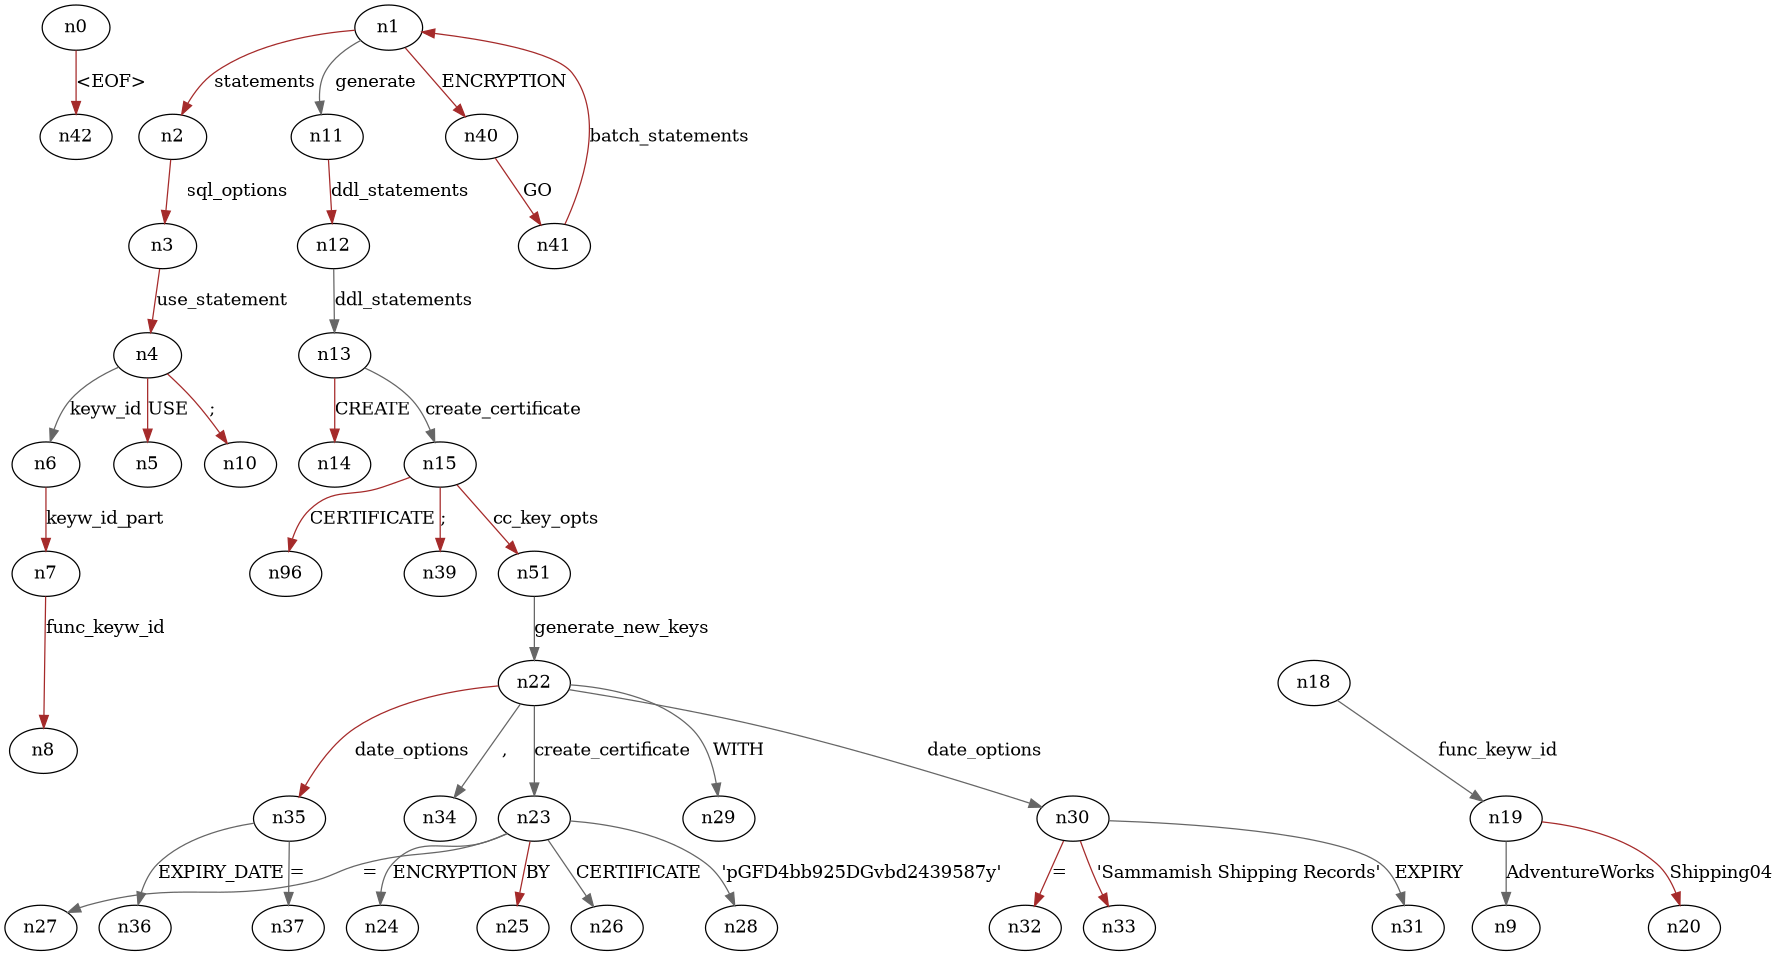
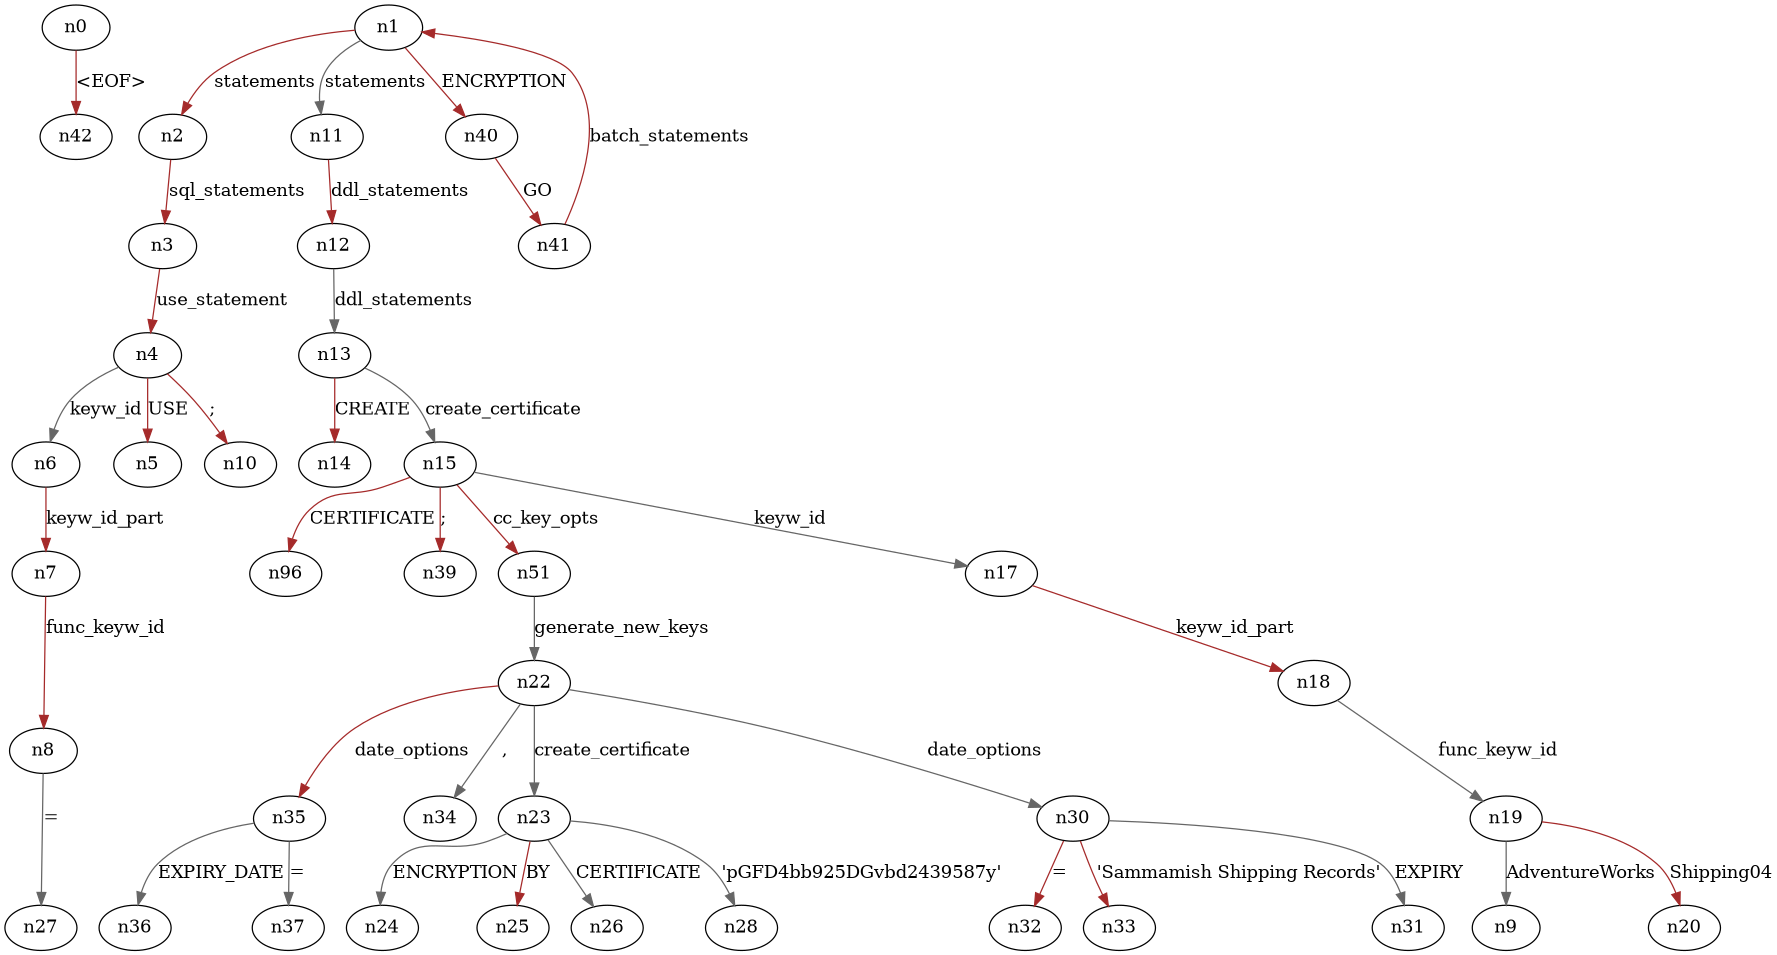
edge "n1" -> "n11": label "generate" -> "statements"
edge "n2" -> "n3": label "sql_options" -> "sql_statements"
node "n17": added
node "n29": removed
edge "n23" -> "n27": now "n8" -> "n27"
